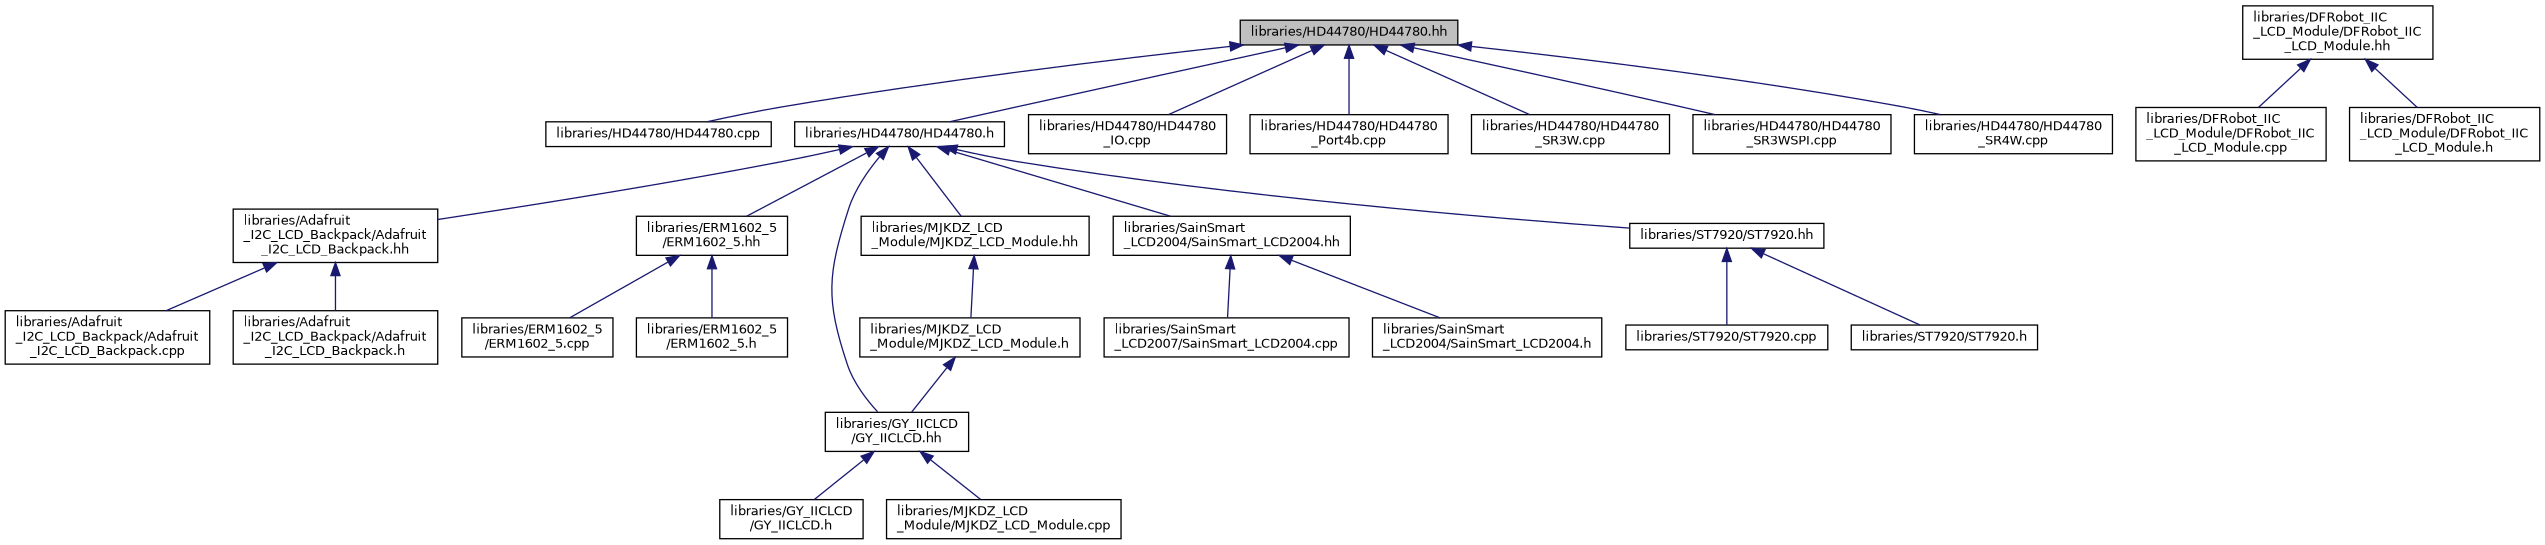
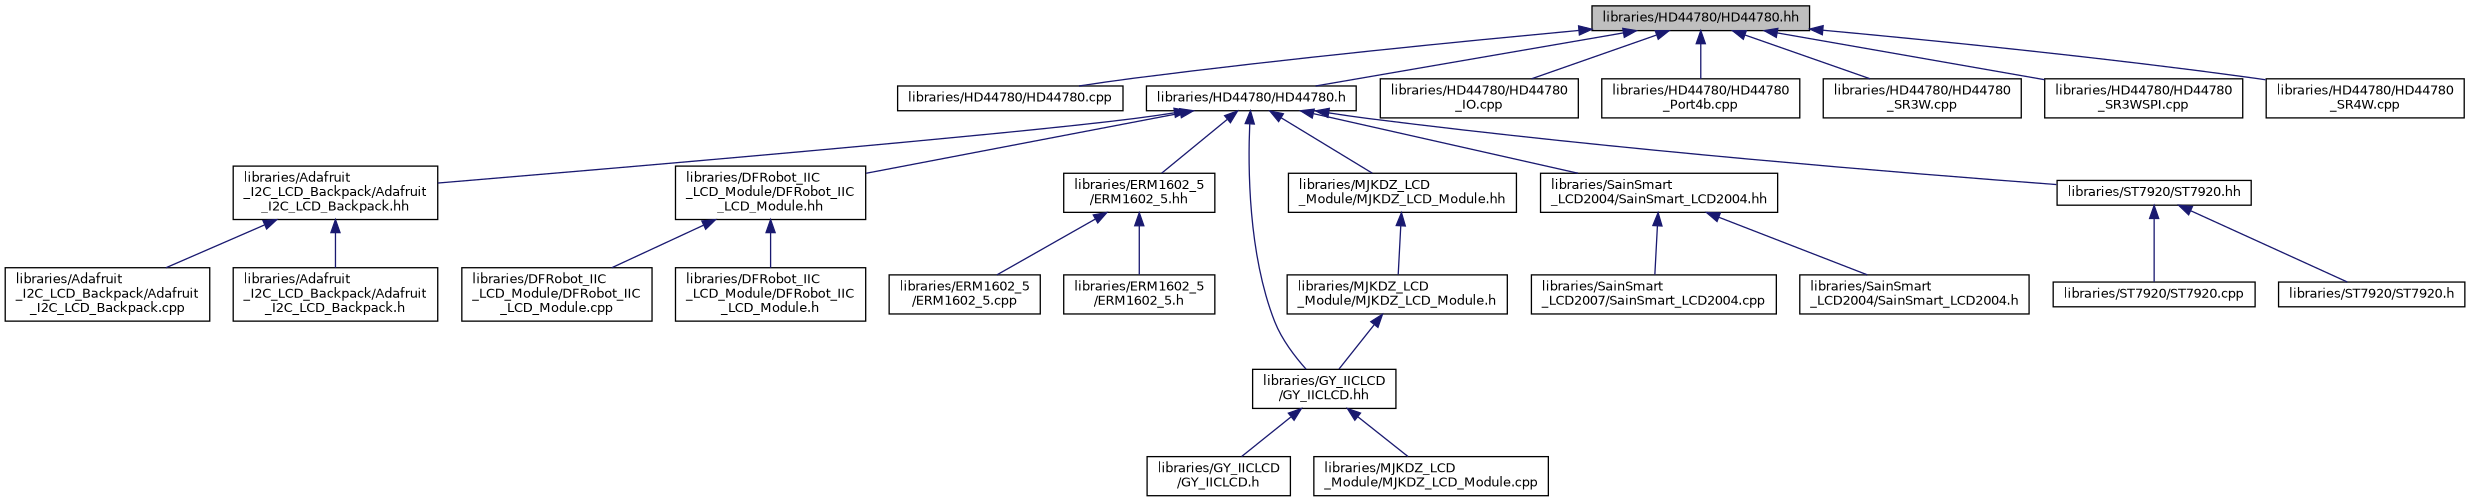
edge "libraries/DFRobot_IIC _LCD_Module/DFRobot_IIC _LCD_Module.hh" -> "libraries/HD44780/HD44780.h": added
